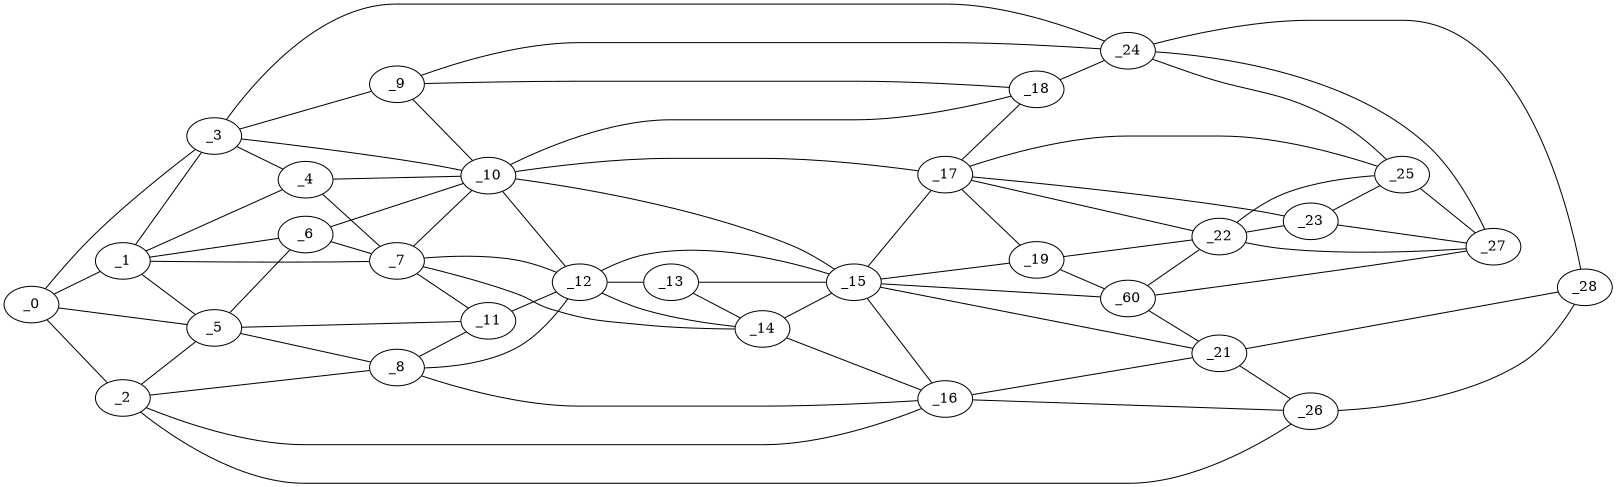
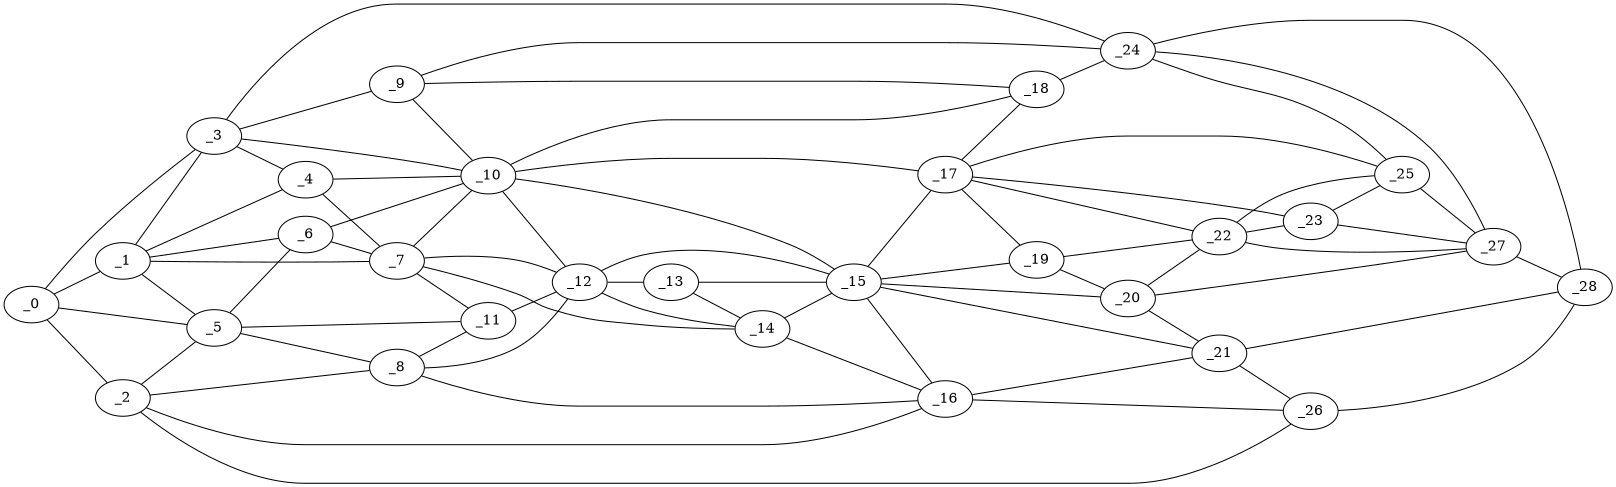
edge "_27" -- "_28": added
node "_60": label "_60" -> "_20"
